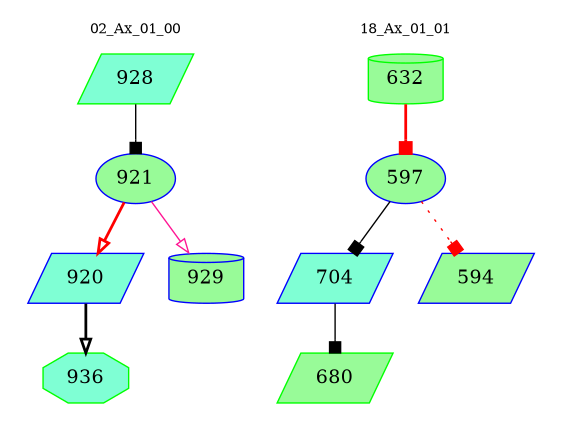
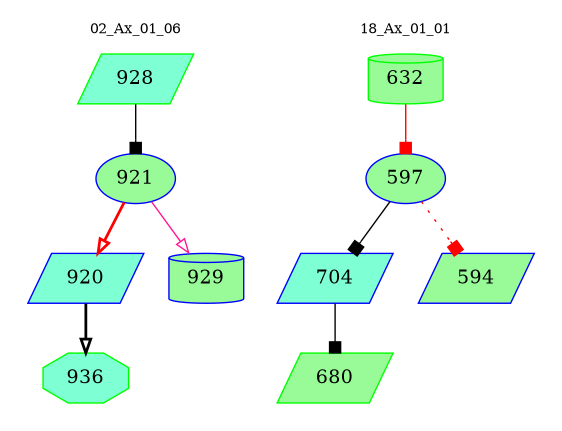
cluster "02_Ax_01_00": label "02_Ax_01_00" -> "02_Ax_01_06"
edge "632" -> "597": style bold -> solid
